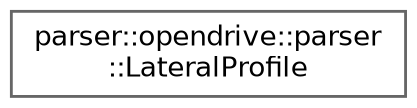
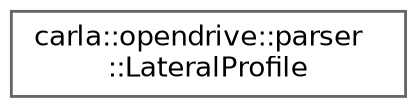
node "parser::opendrive::parser ::LateralProfile": label "parser::opendrive::parser ::LateralProfile" -> "carla::opendrive::parser ::LateralProfile"
